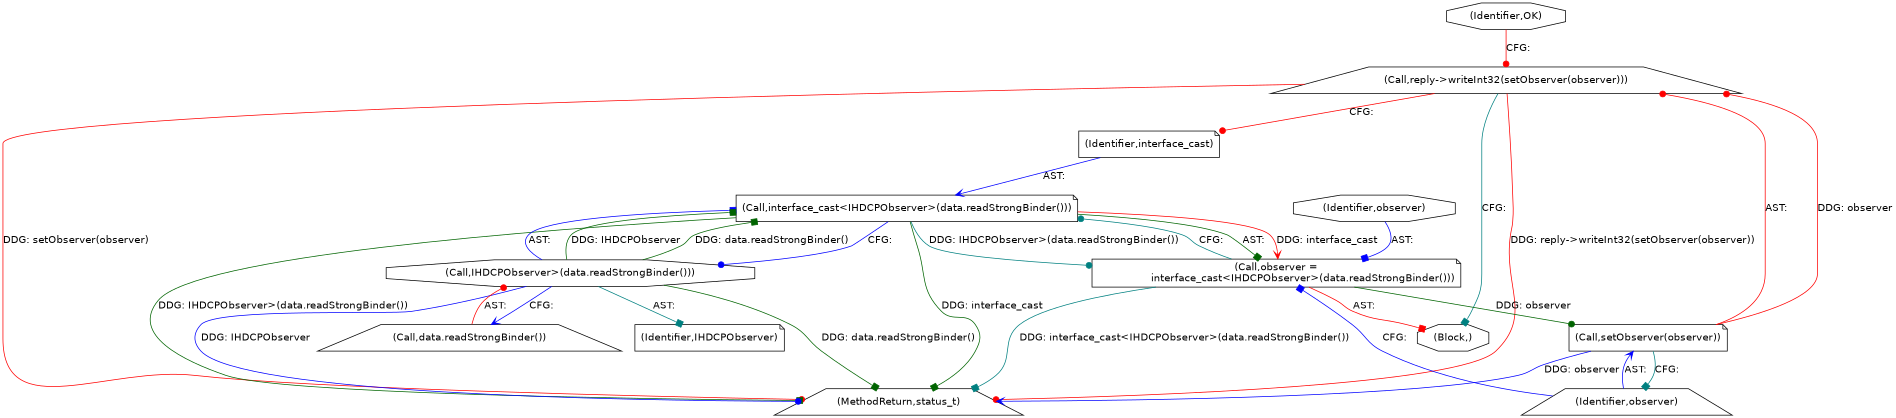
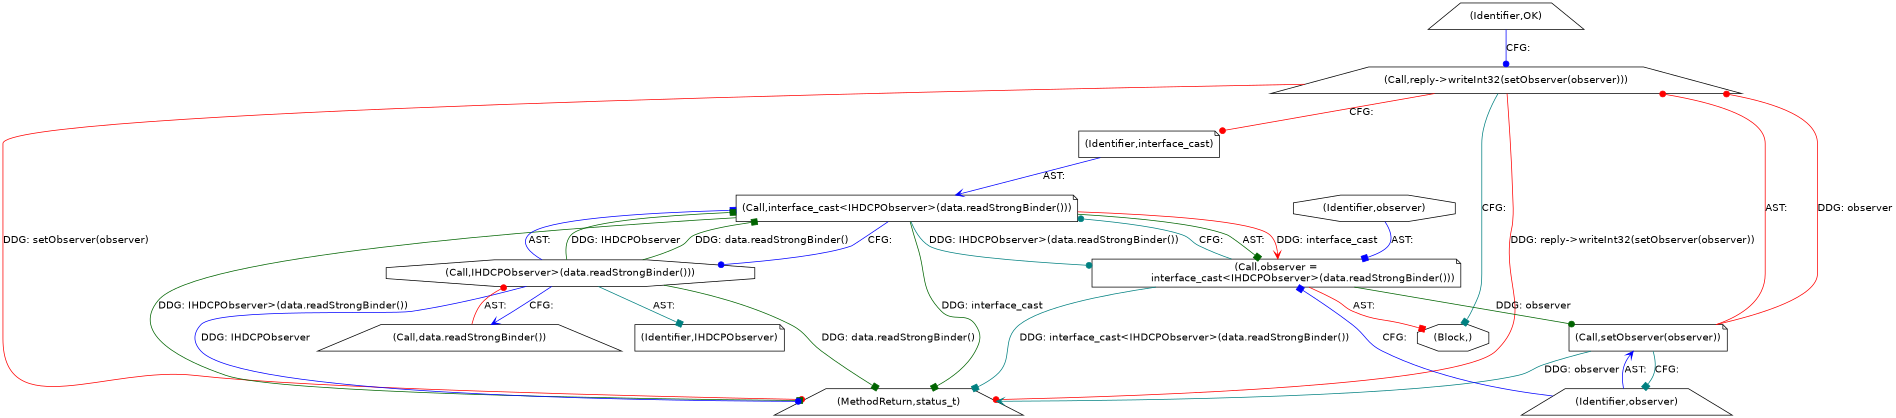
node "(Identifier,OK)": shape octagon -> trapezium
edge "(Identifier,OK)" -> "(Call,reply->writeInt32(setObserver(observer)))": color red -> blue
edge "(Call,setObserver(observer))" -> "(MethodReturn,status_t)": color blue -> teal
